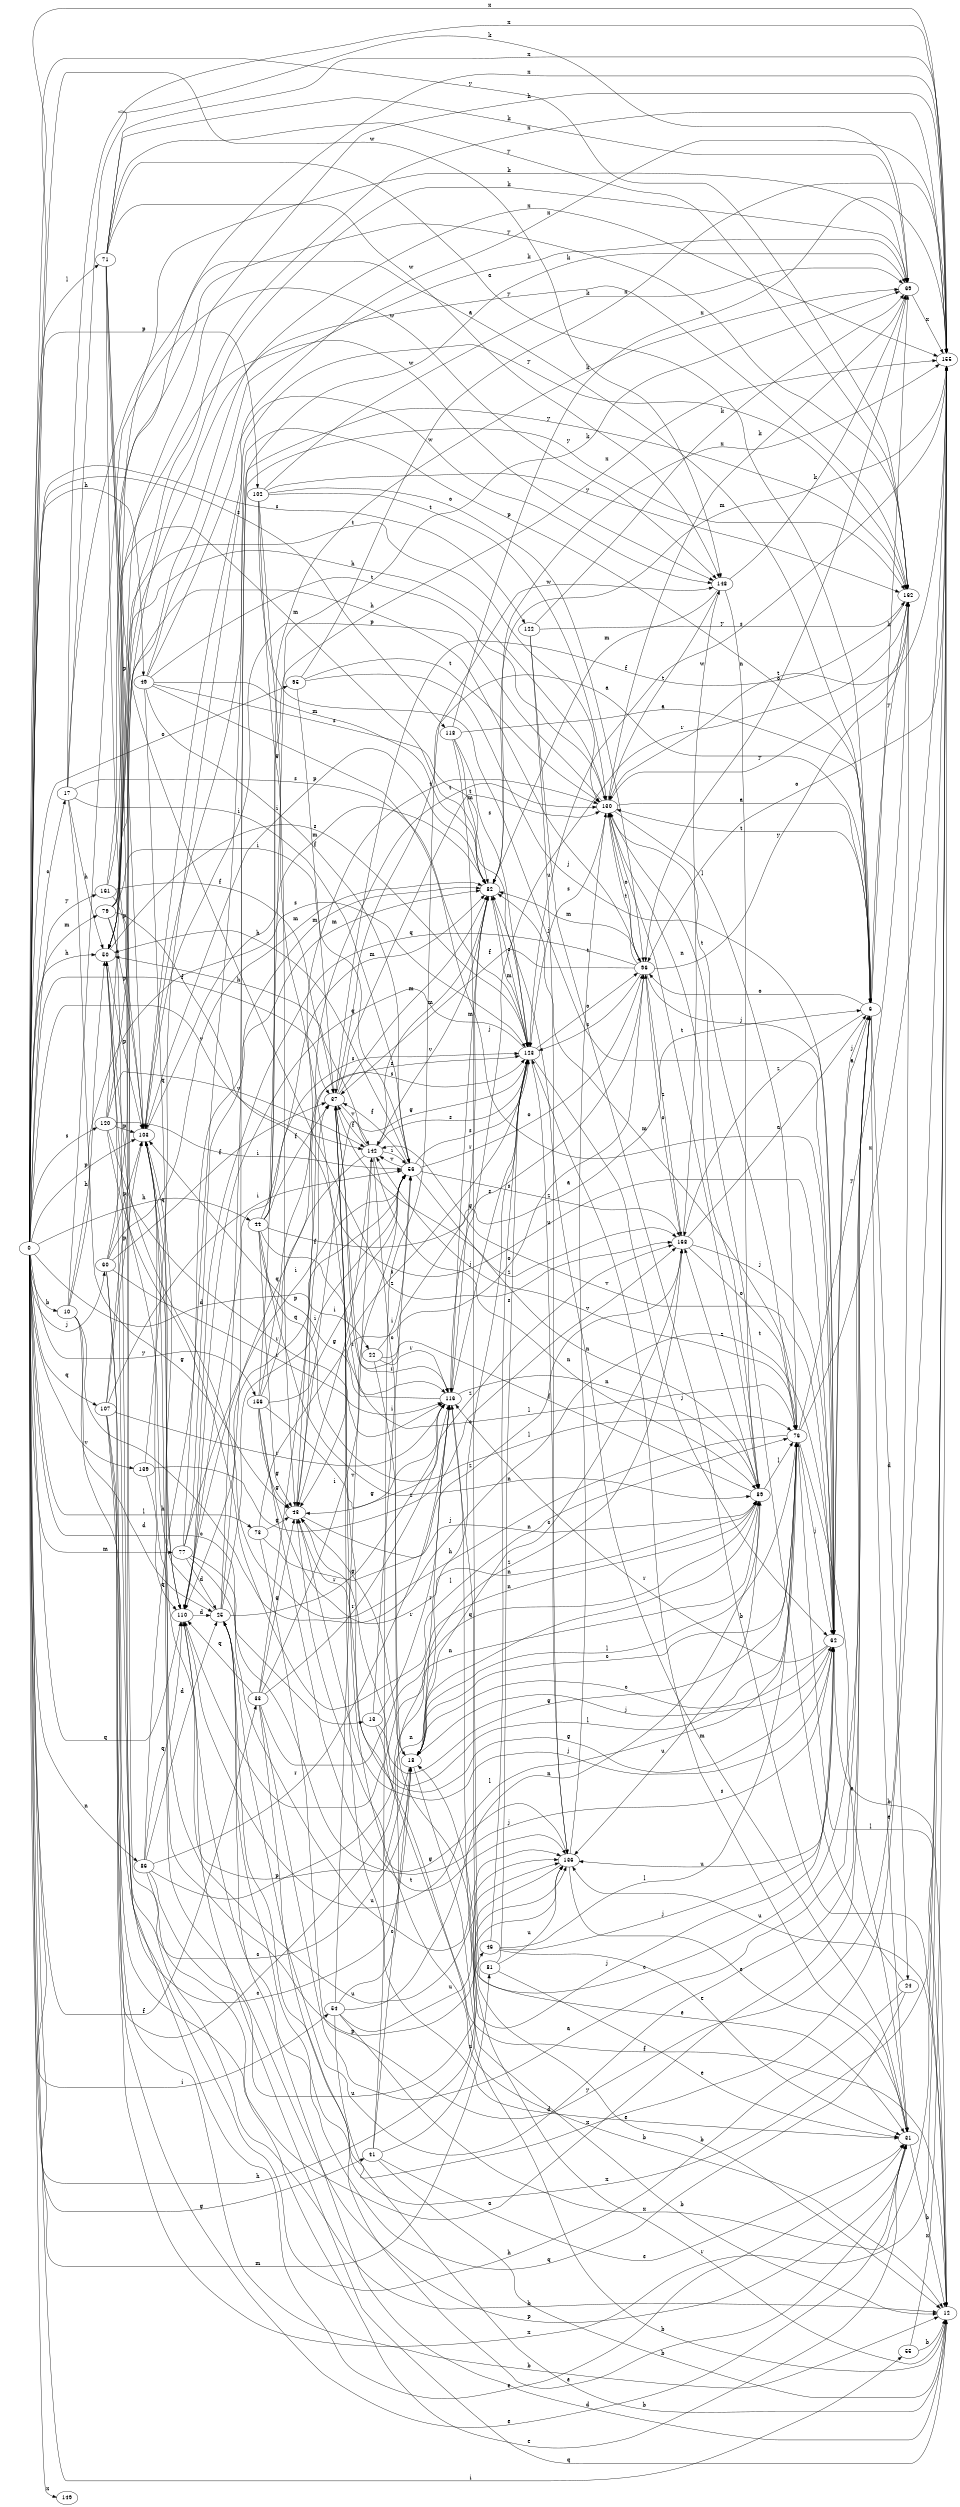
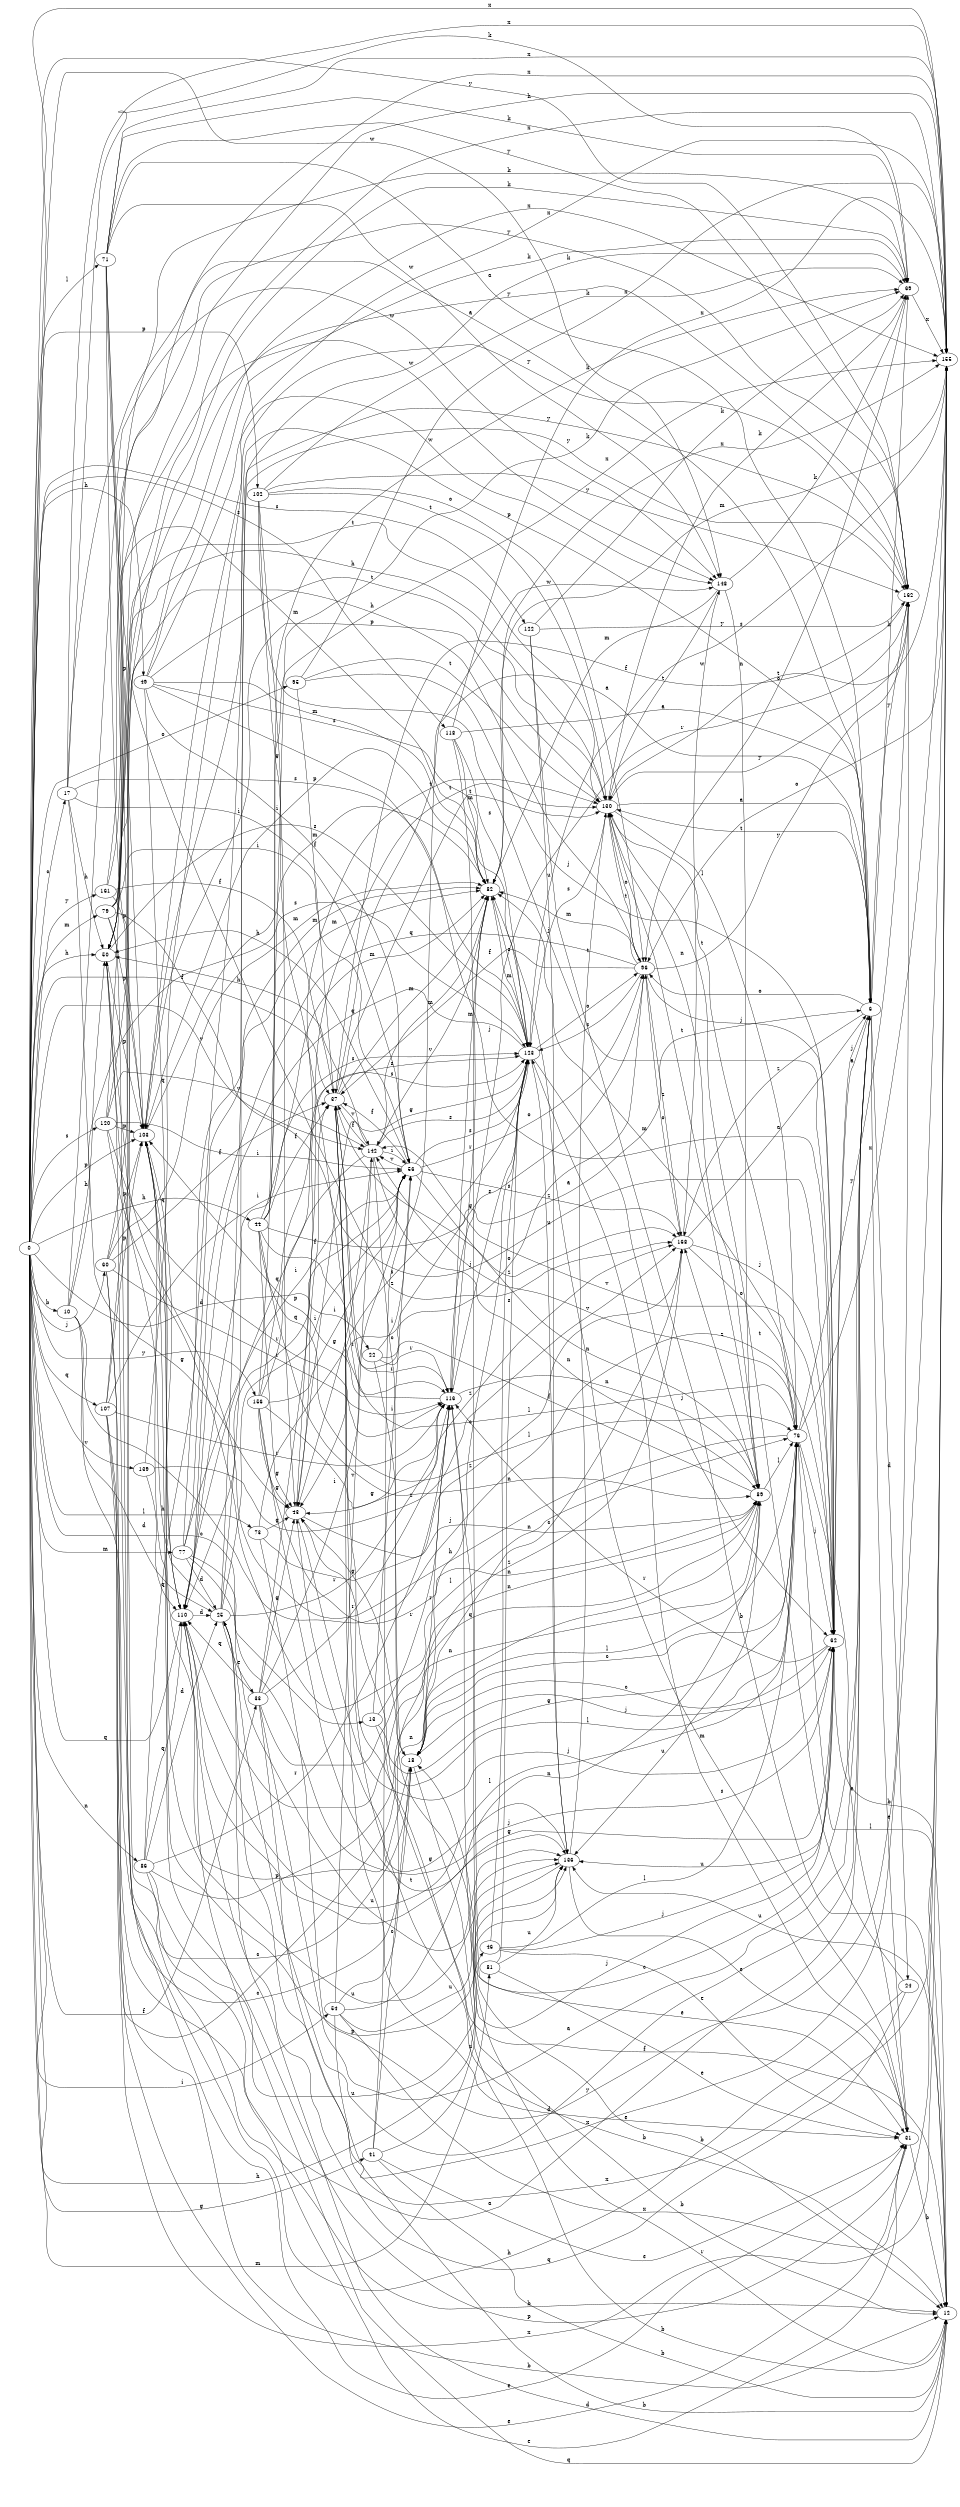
edge "62" -> "43": now "62" -> "110"
edge "25" -> "31": now "25" -> "33"
node "55": removed
node "149": removed
